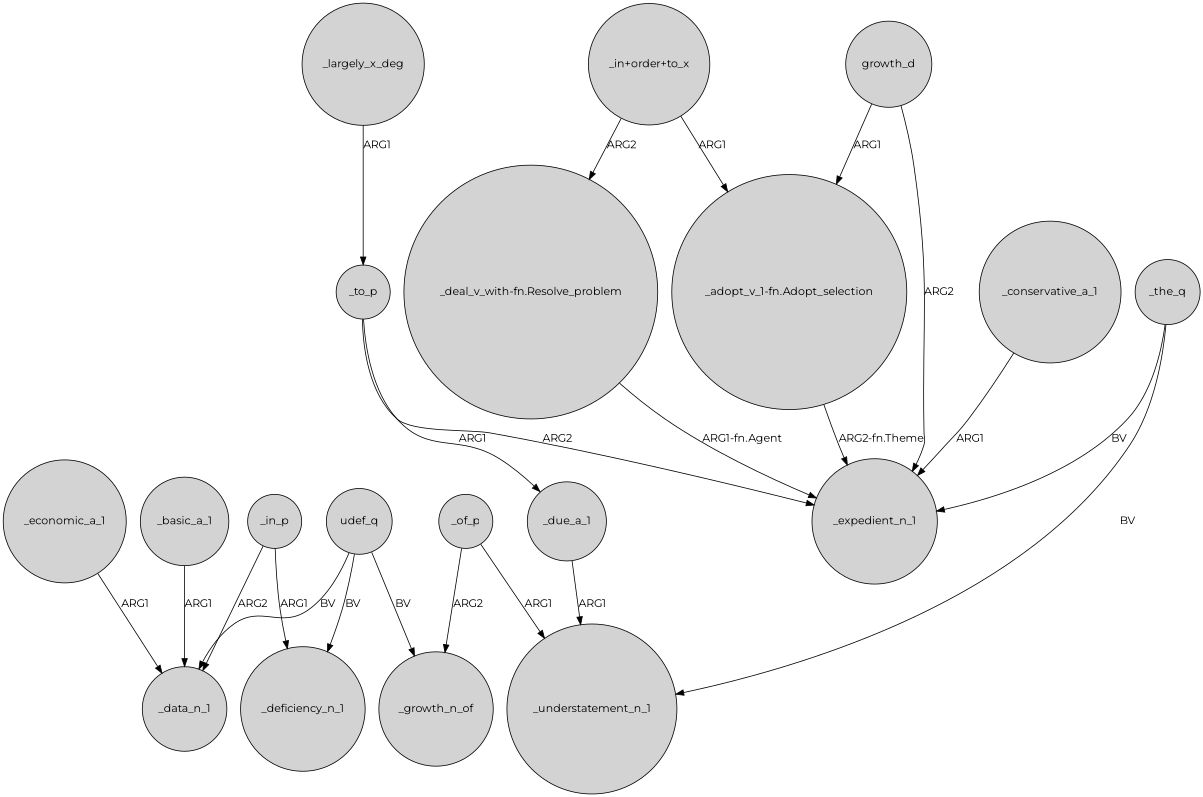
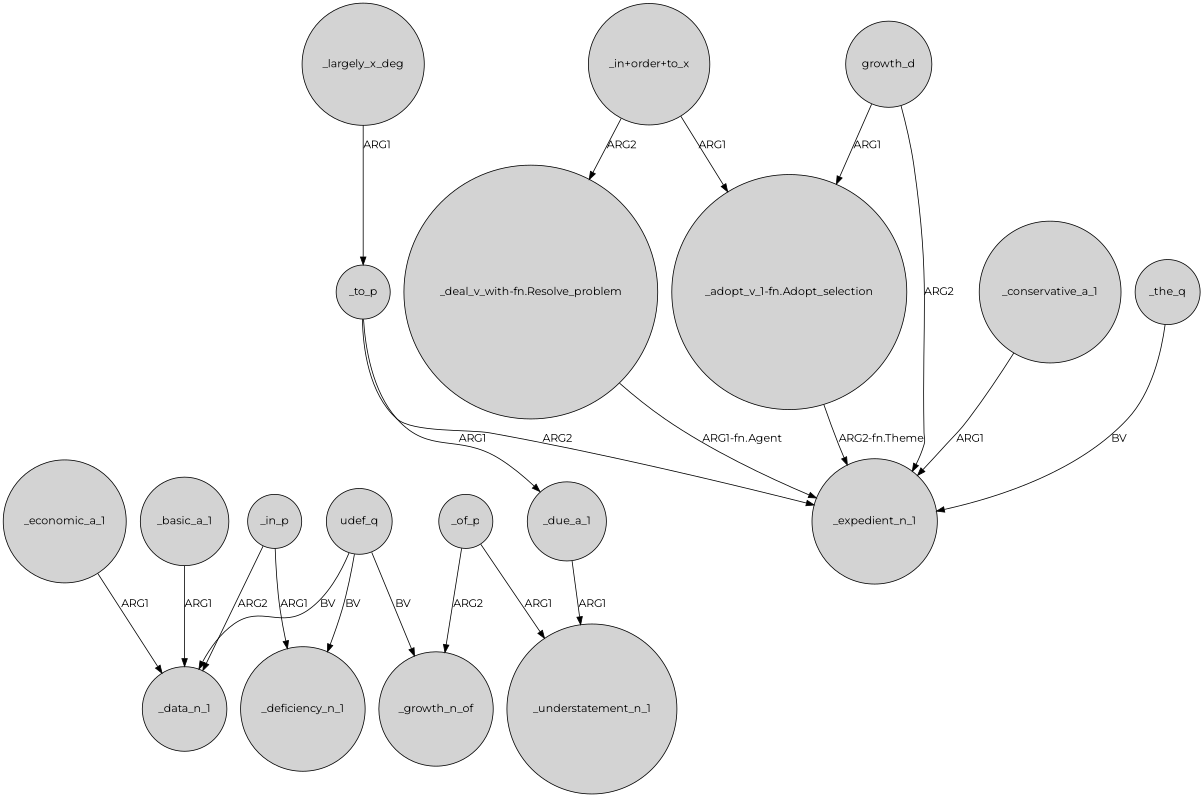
edge "_the_q" -> "_understatement_n_1": removed, label "BV"
